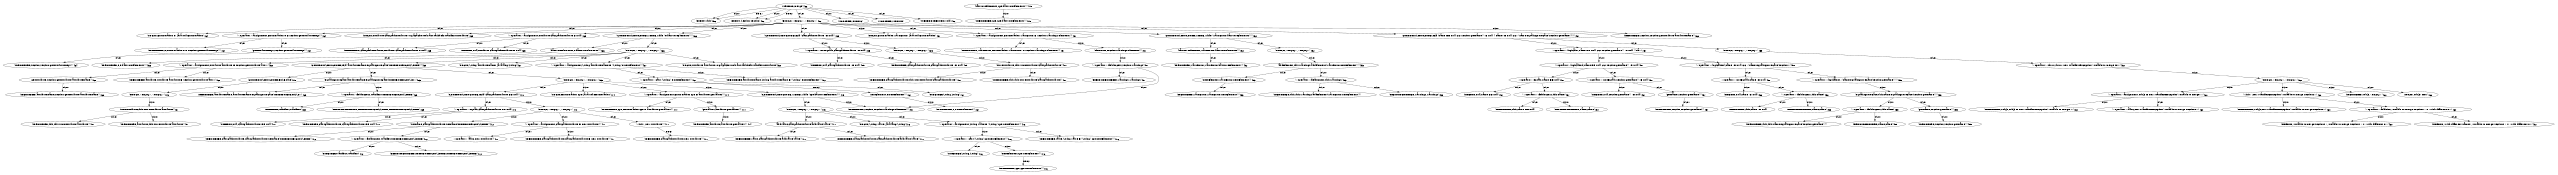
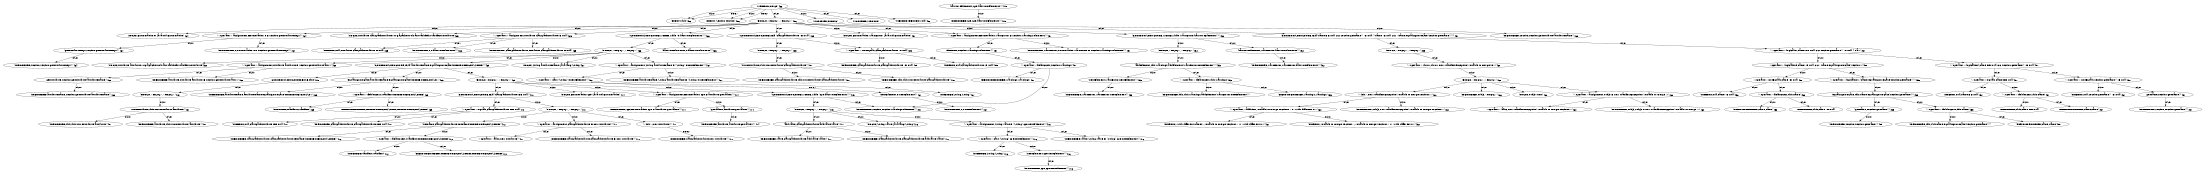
edge "(hasMoreElements,e.hasMoreElements())" -> "(IDENTIFIER,e,e.hasMoreElements())": now "(<operator>.assignment,Attribute classpathAttribute = null)" -> "(IDENTIFIER,e,e.hasMoreElements())"
edge "(nextElement,cpe.nextElement())" -> "(IDENTIFIER,cpe,cpe.nextElement())": label "DDG: " -> "AST: "
